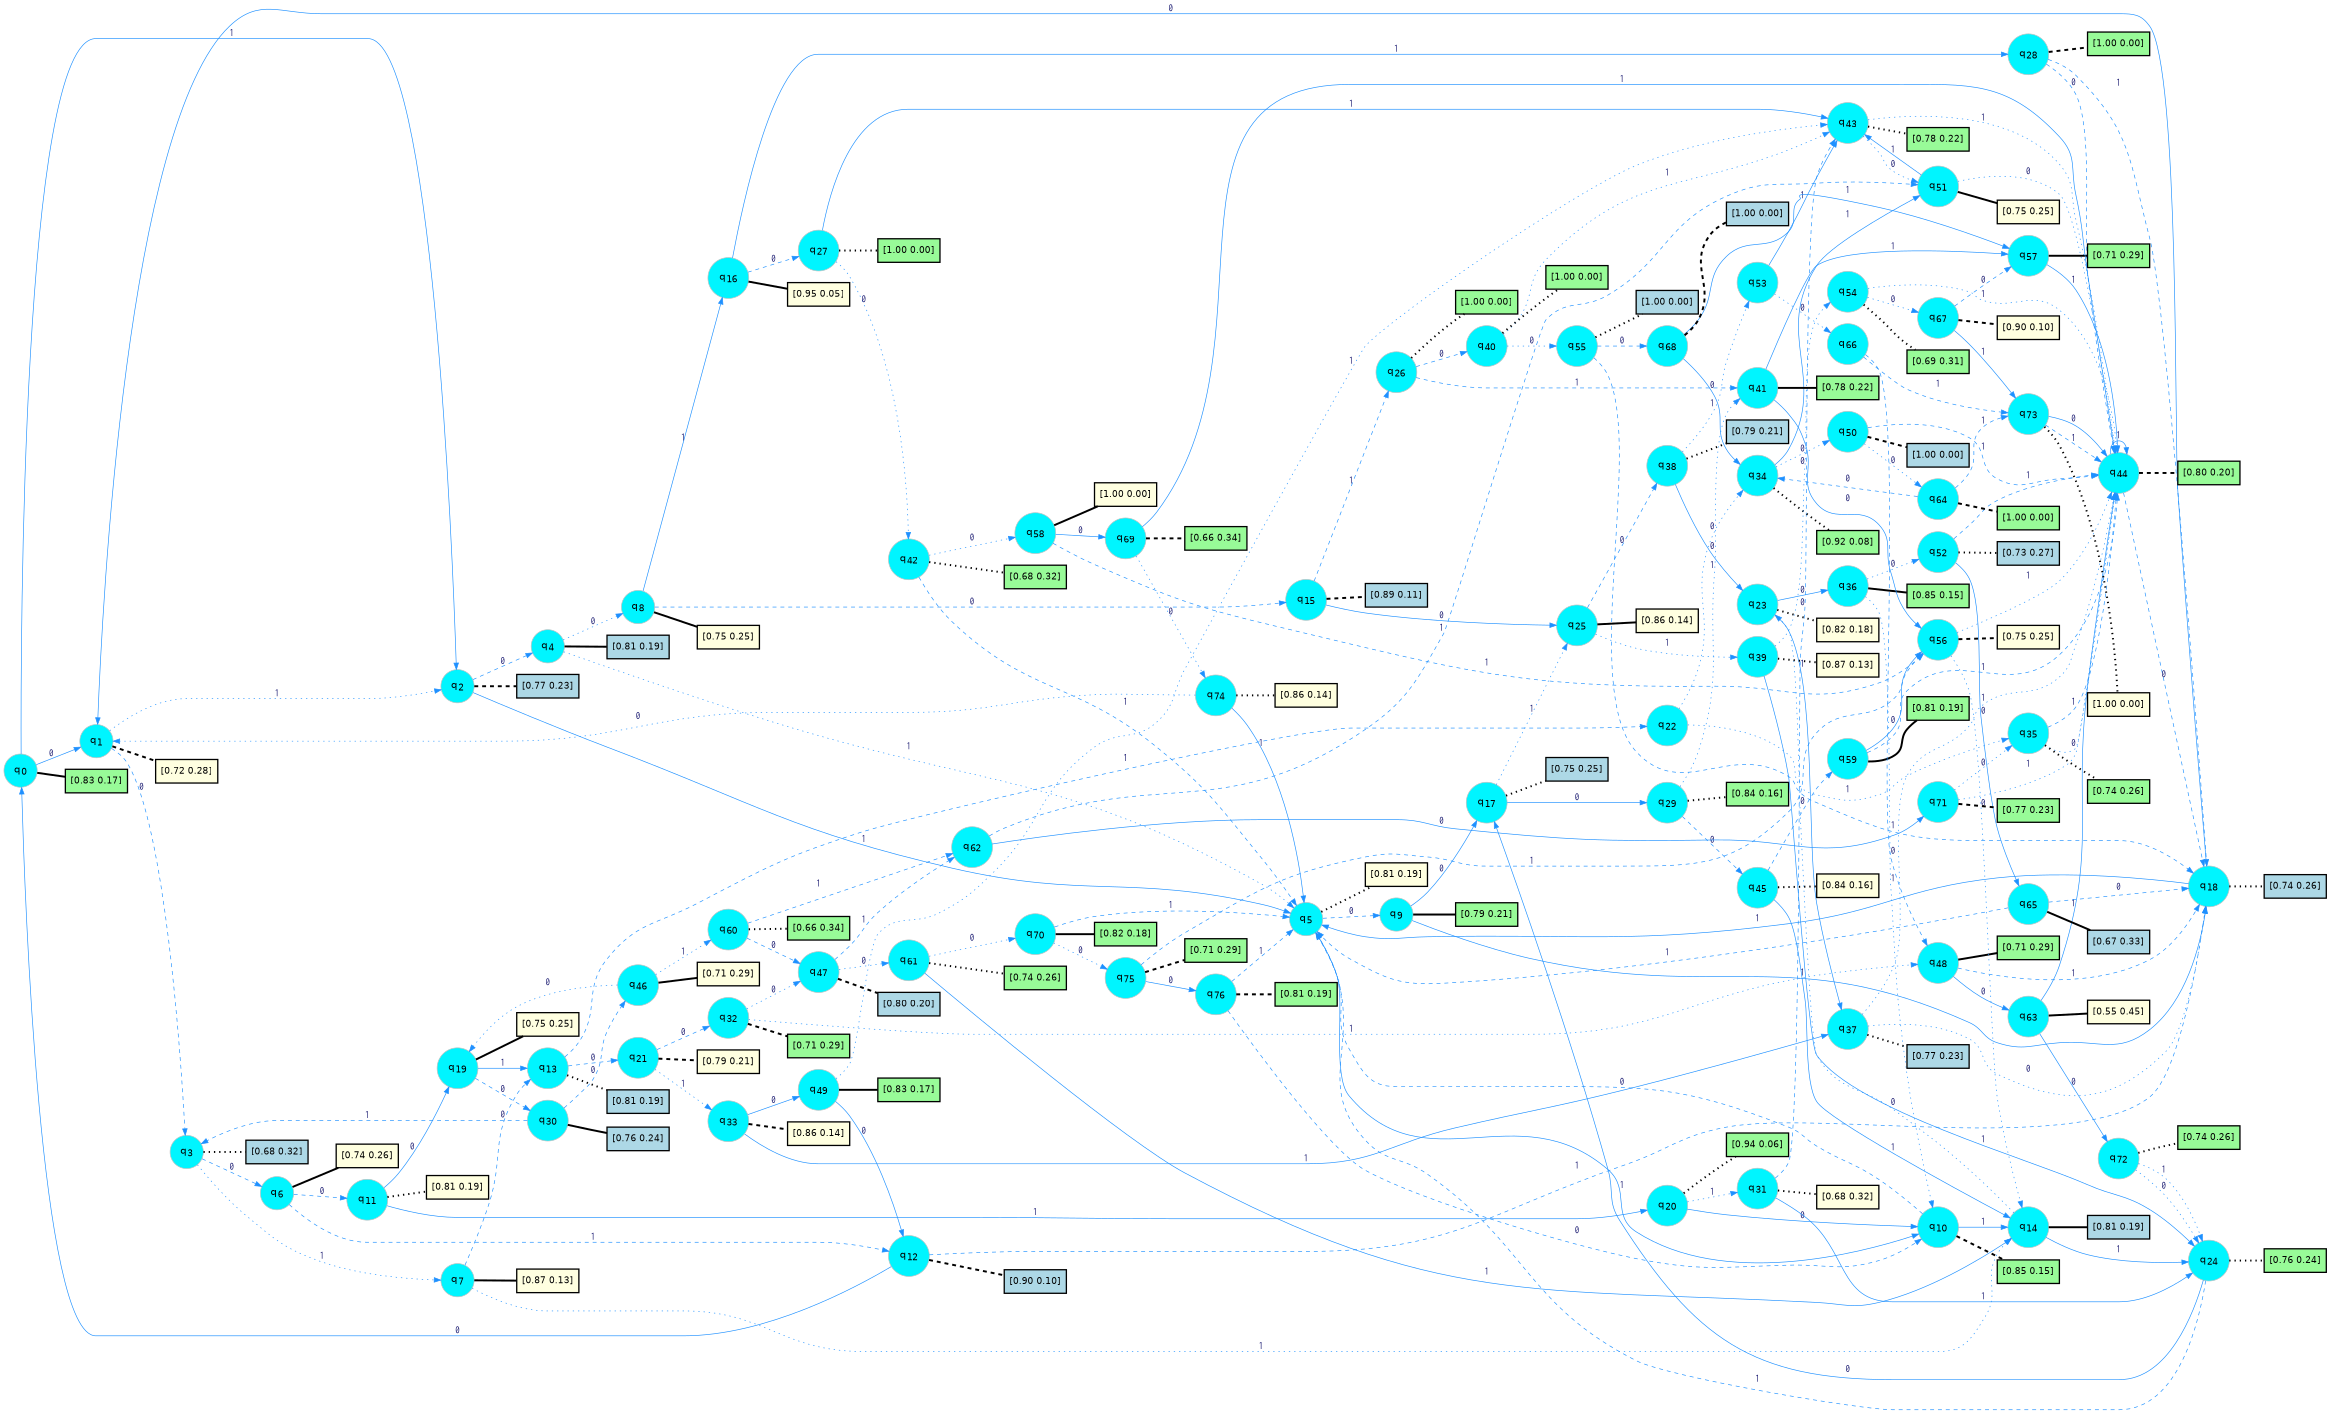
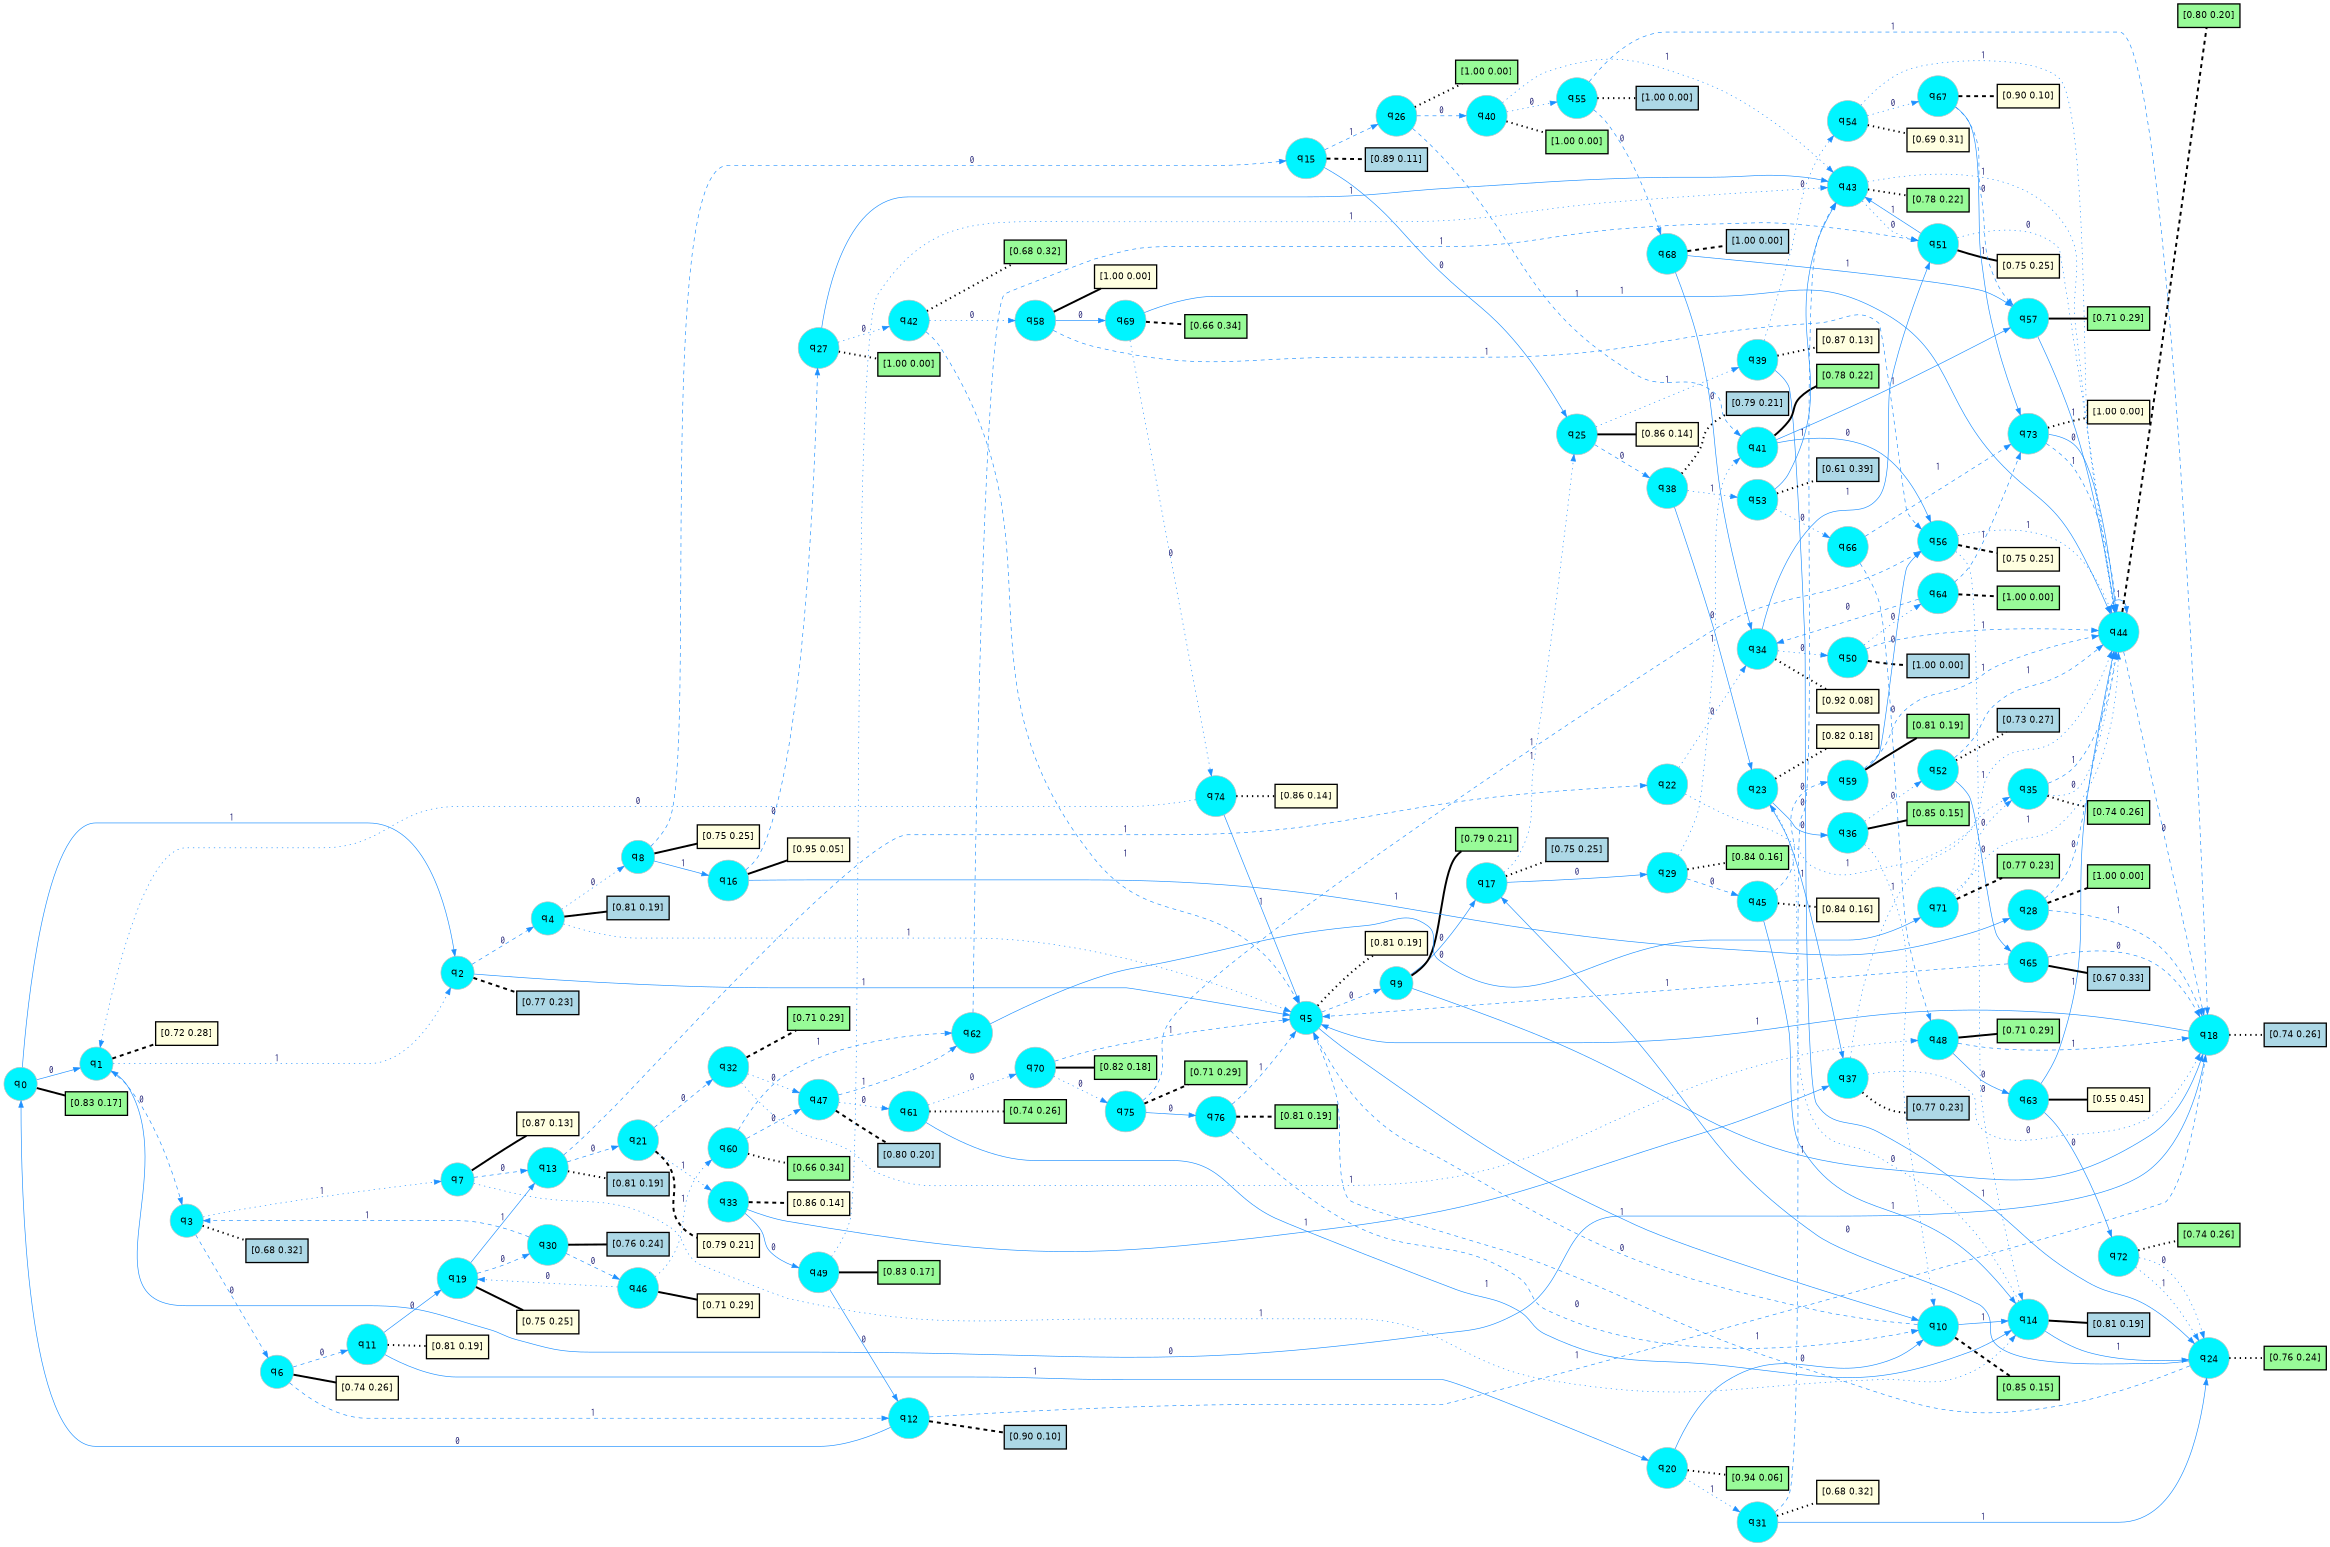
node "[0.69 0.31]": fillcolor palegreen -> lightyellow
node "[0.61 0.39]": added
node "[0.92 0.08]": fillcolor palegreen -> lightyellow
